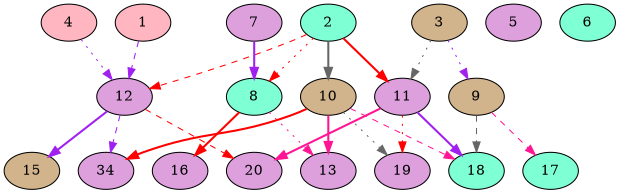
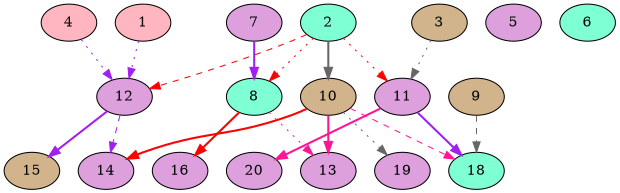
edge "1" -> "12": style dashed -> dotted
edge "3" -> "9": removed
edge "2" -> "11": style bold -> dotted
edge "11" -> "19": removed
edge "12" -> "20": removed
node "34": label "34" -> "14"
node "17": removed
